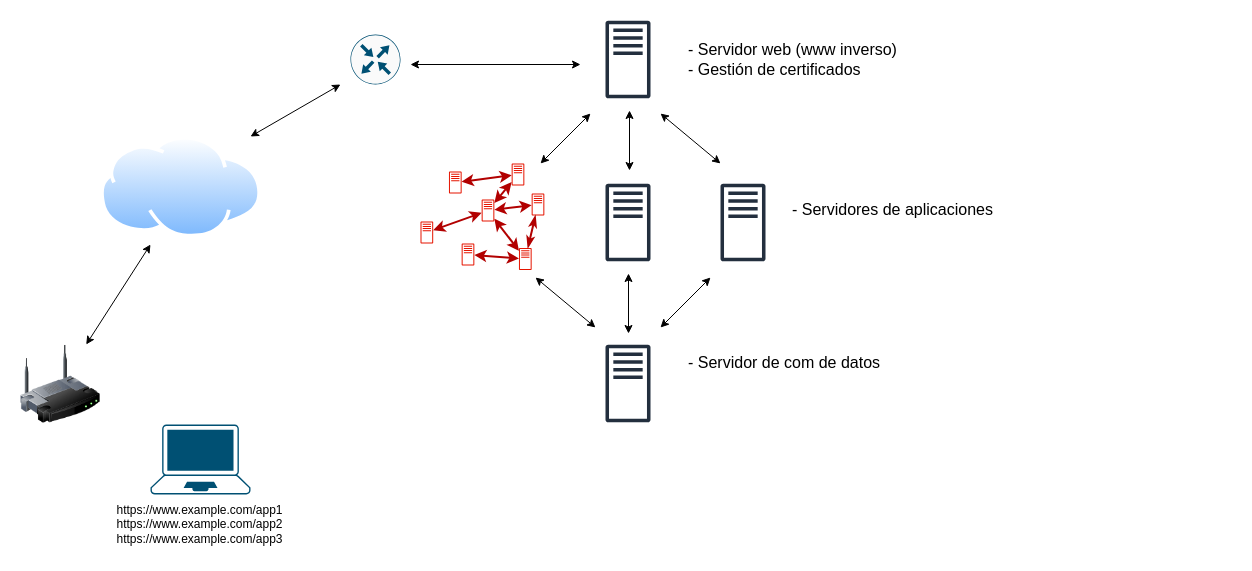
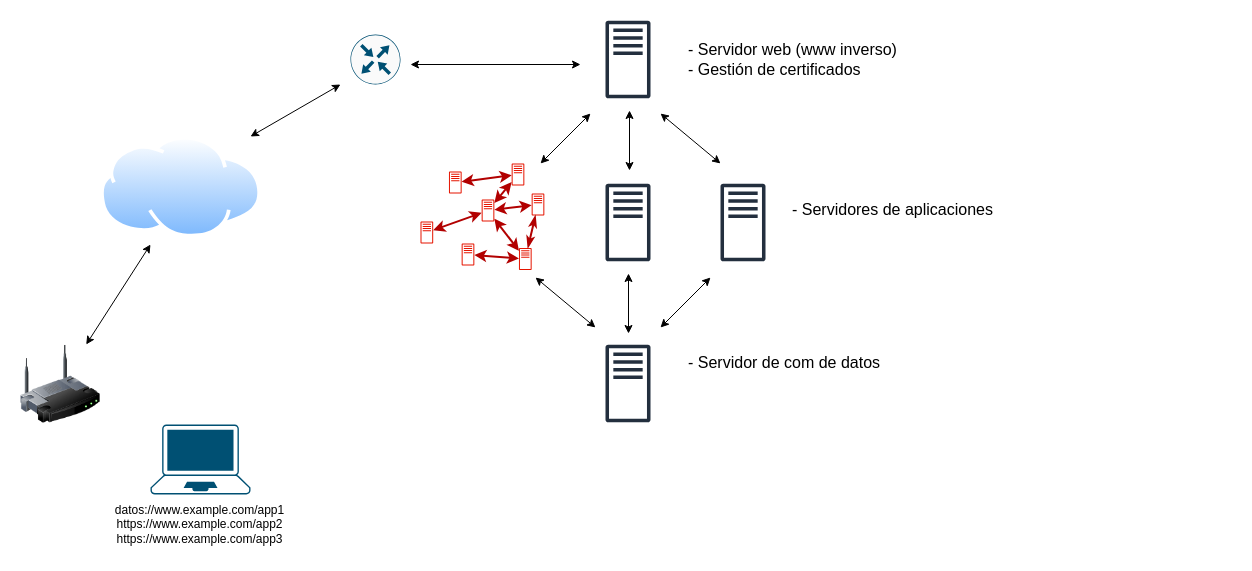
node "https://www.example.com/app1 https://www.example.com/app2 https://www.example.com/app3": label "https://www.example.com/app1 https://www.example.com/app2 https://www.example.com/app3" -> "datos://www.example.com/app1 https://www.example.com/app2 https://www.example.com/app3"
